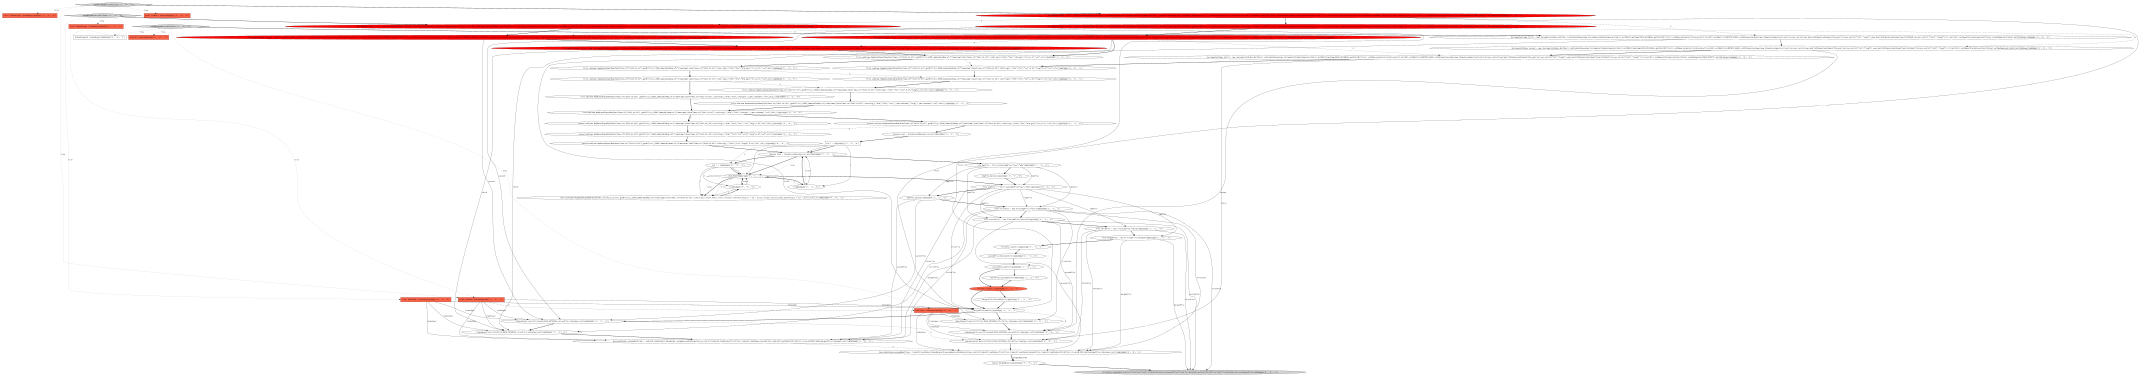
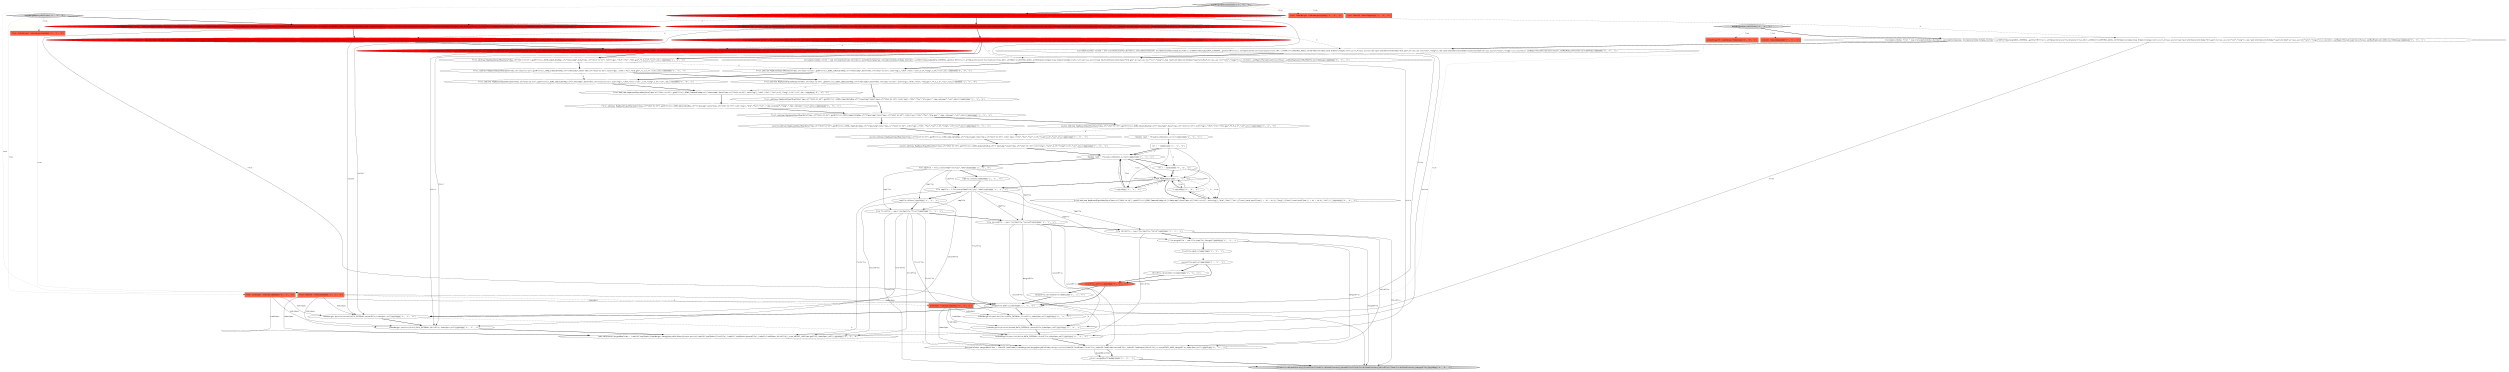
node "IndexMergerV9 indexMergerV9@@@2@@@['0', '0', '1']": fillcolor white -> tomato
edge "makeMergedQueryableIndex['0', '1', '0']" -> "final IndexIO indexIO@@@2@@@['1', '1', '0']": now "final IndexMerger indexMerger@@@2@@@['0', '1', '0']" -> "final IndexIO indexIO@@@2@@@['1', '1', '0']"
node "secondFile.deleteOnExit()@@@28@@@['1', '1', '0']": removed
